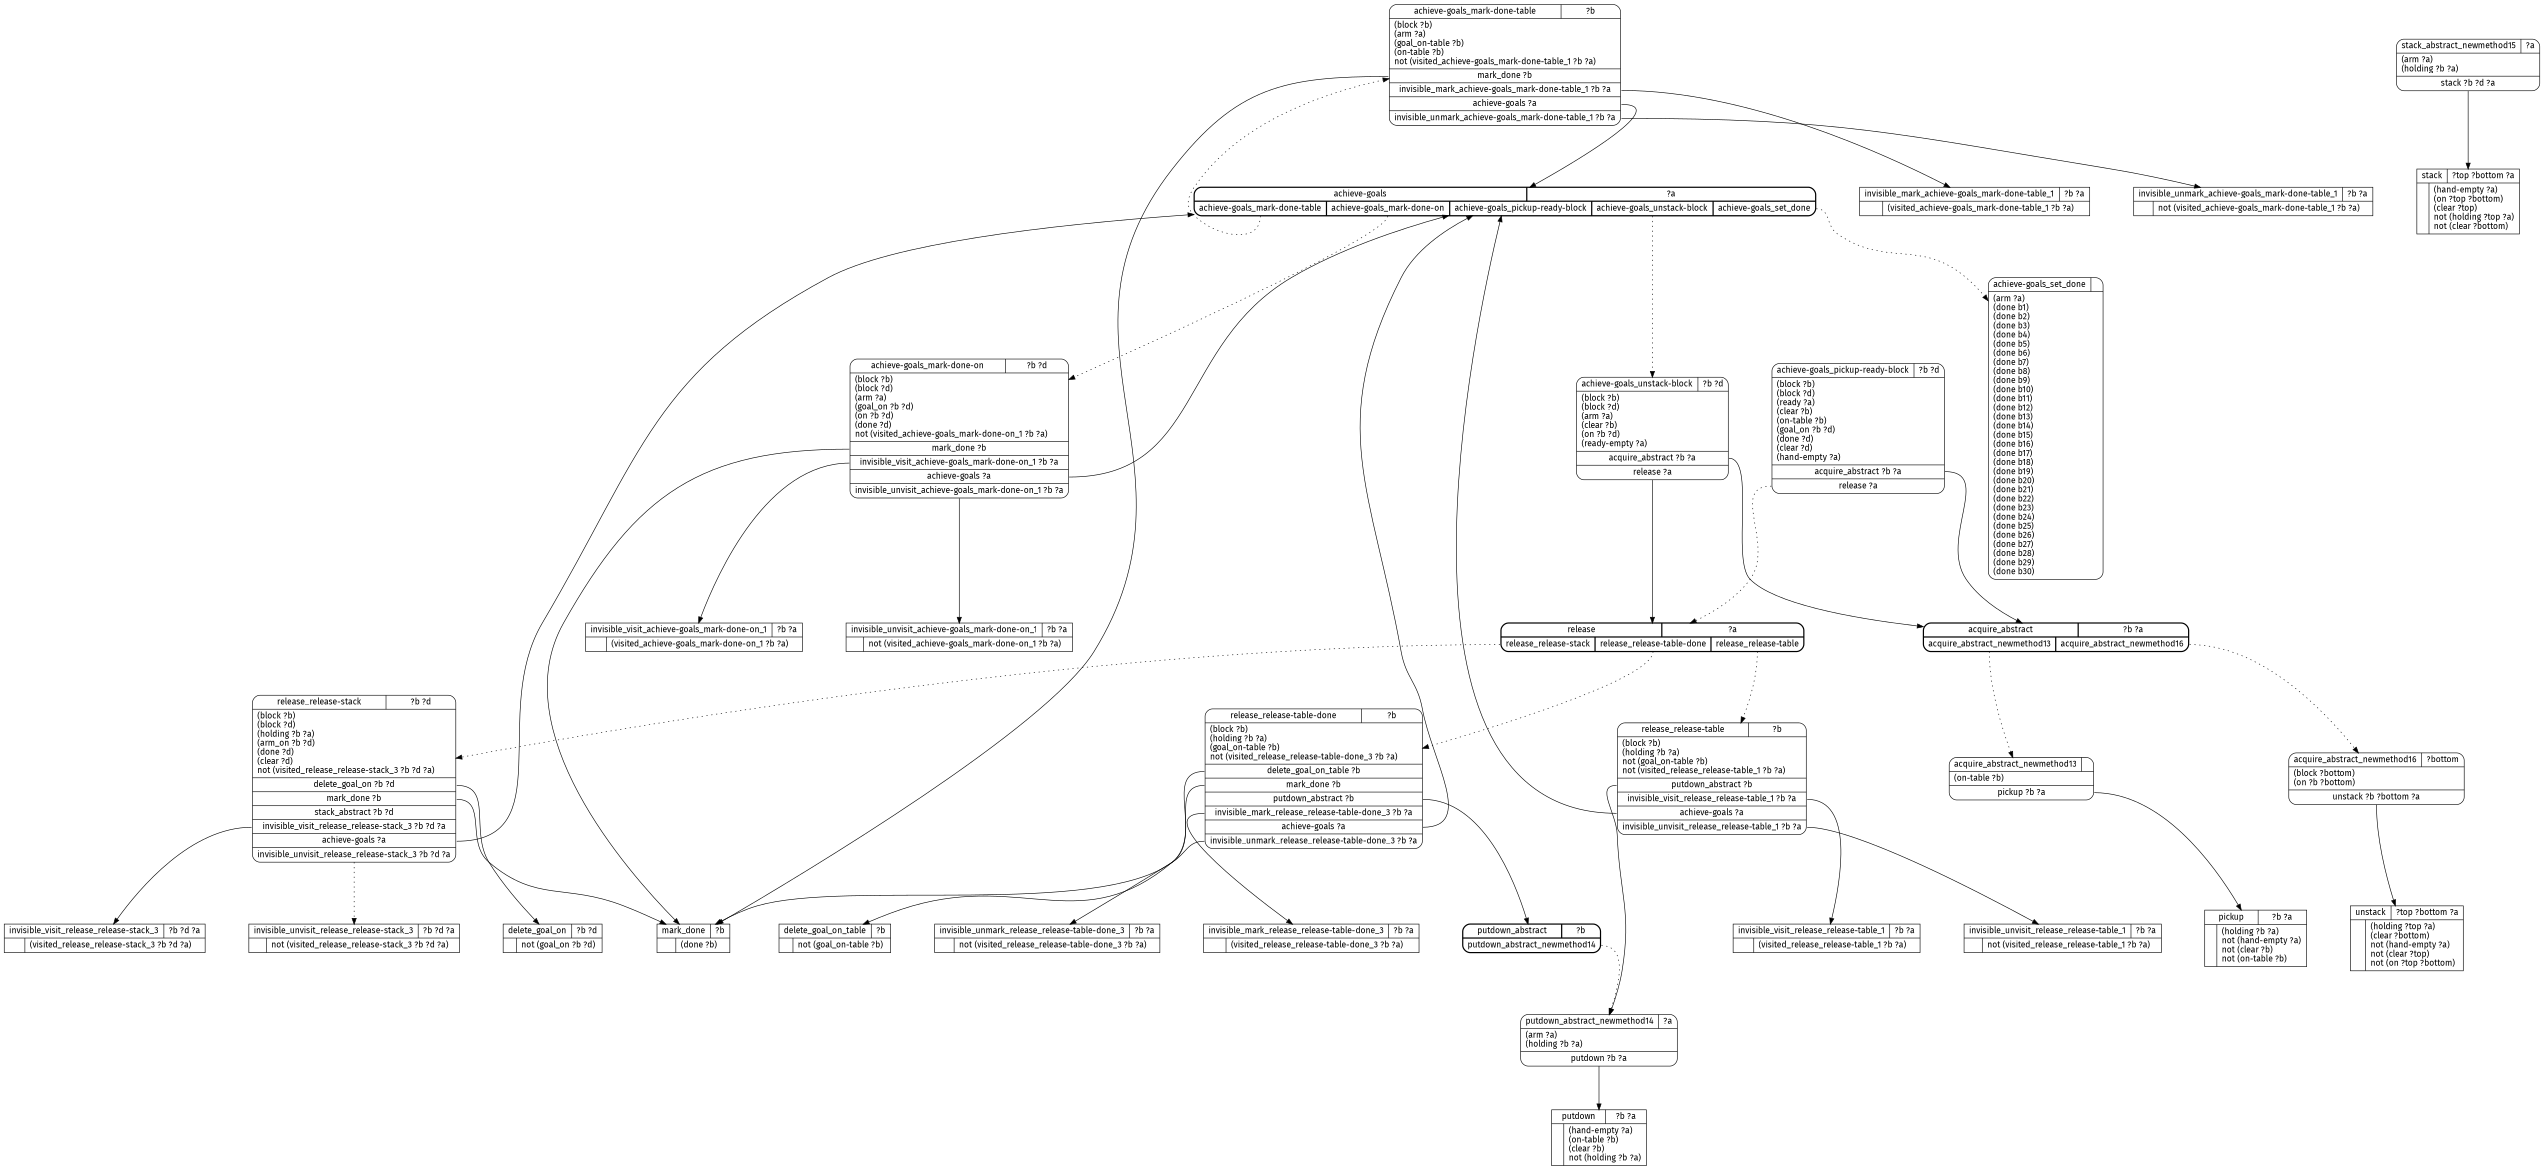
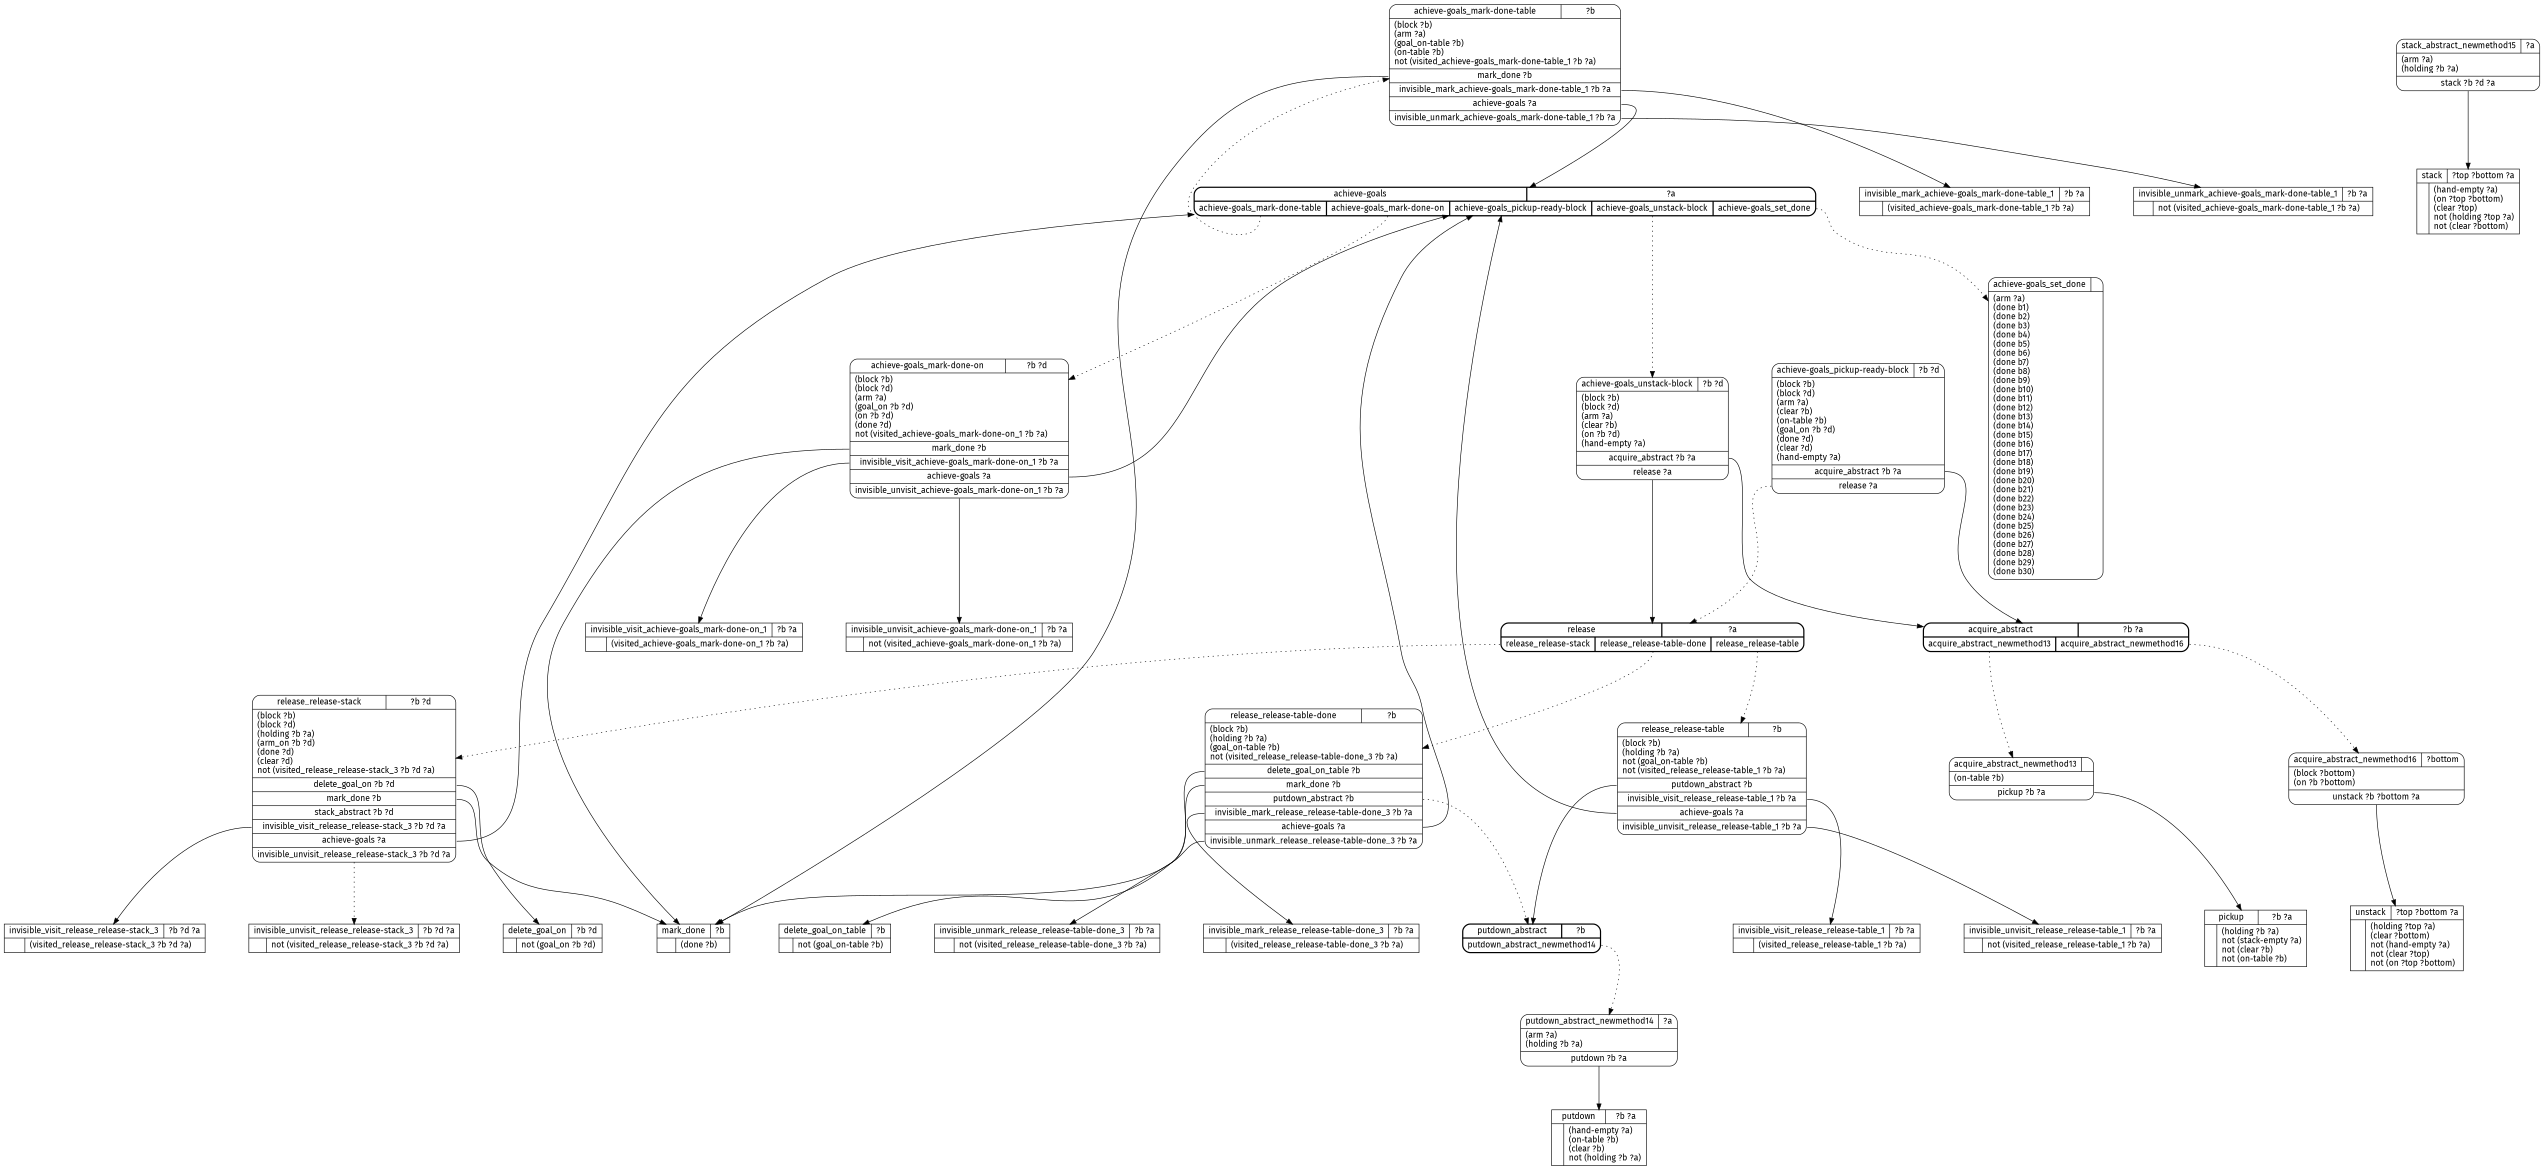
node "achieve-goals_pickup-ready-block": text "(ready ?a)" -> "(arm ?a)"
node "achieve-goals_unstack-block": text "(ready-empty ?a)" -> "(hand-empty ?a)"
edge "release_release-table-done" -> "putdown_abstract": style solid -> dotted
edge "release_release-table" -> "putdown_abstract_newmethod14": now "release_release-table" -> "putdown_abstract"
node "pickup": text "not (hand-empty ?a)" -> "not (stack-empty ?a)"
